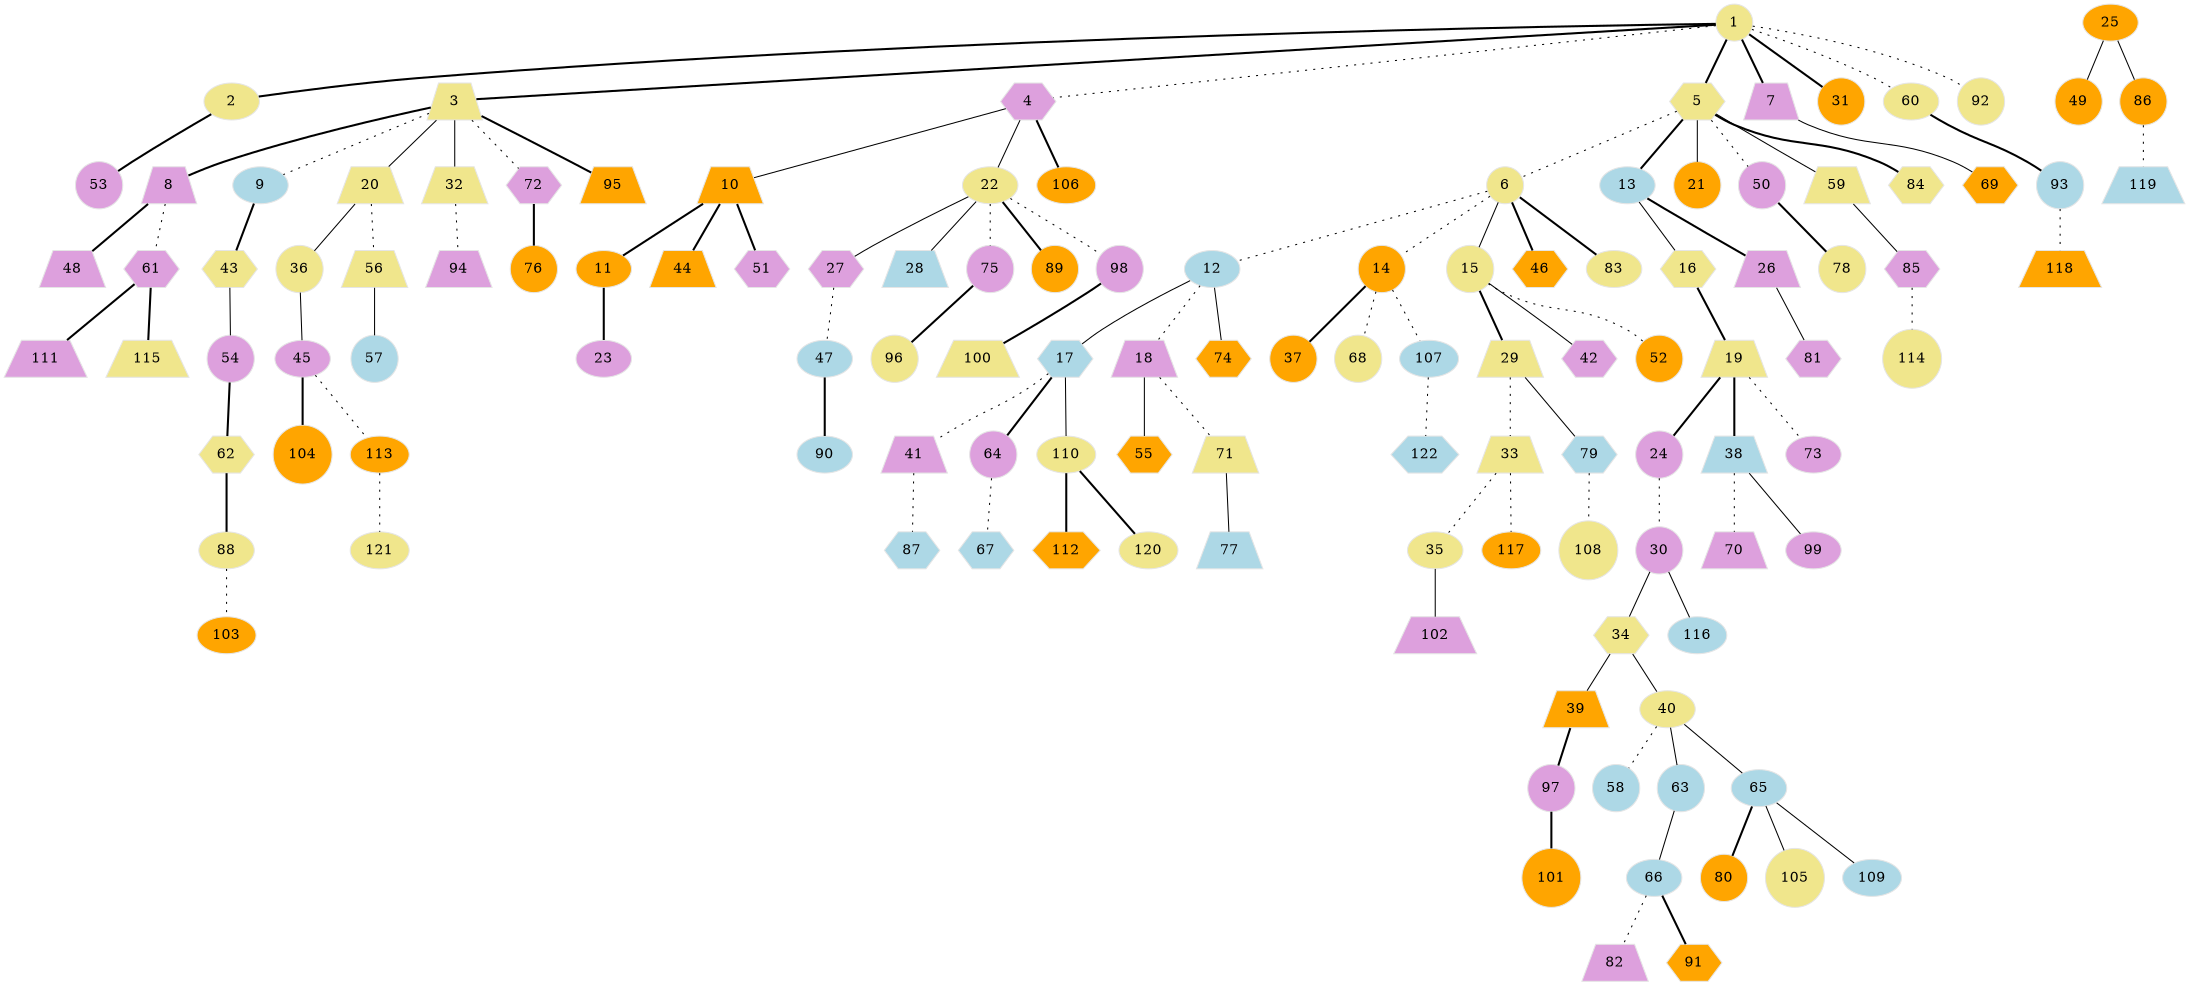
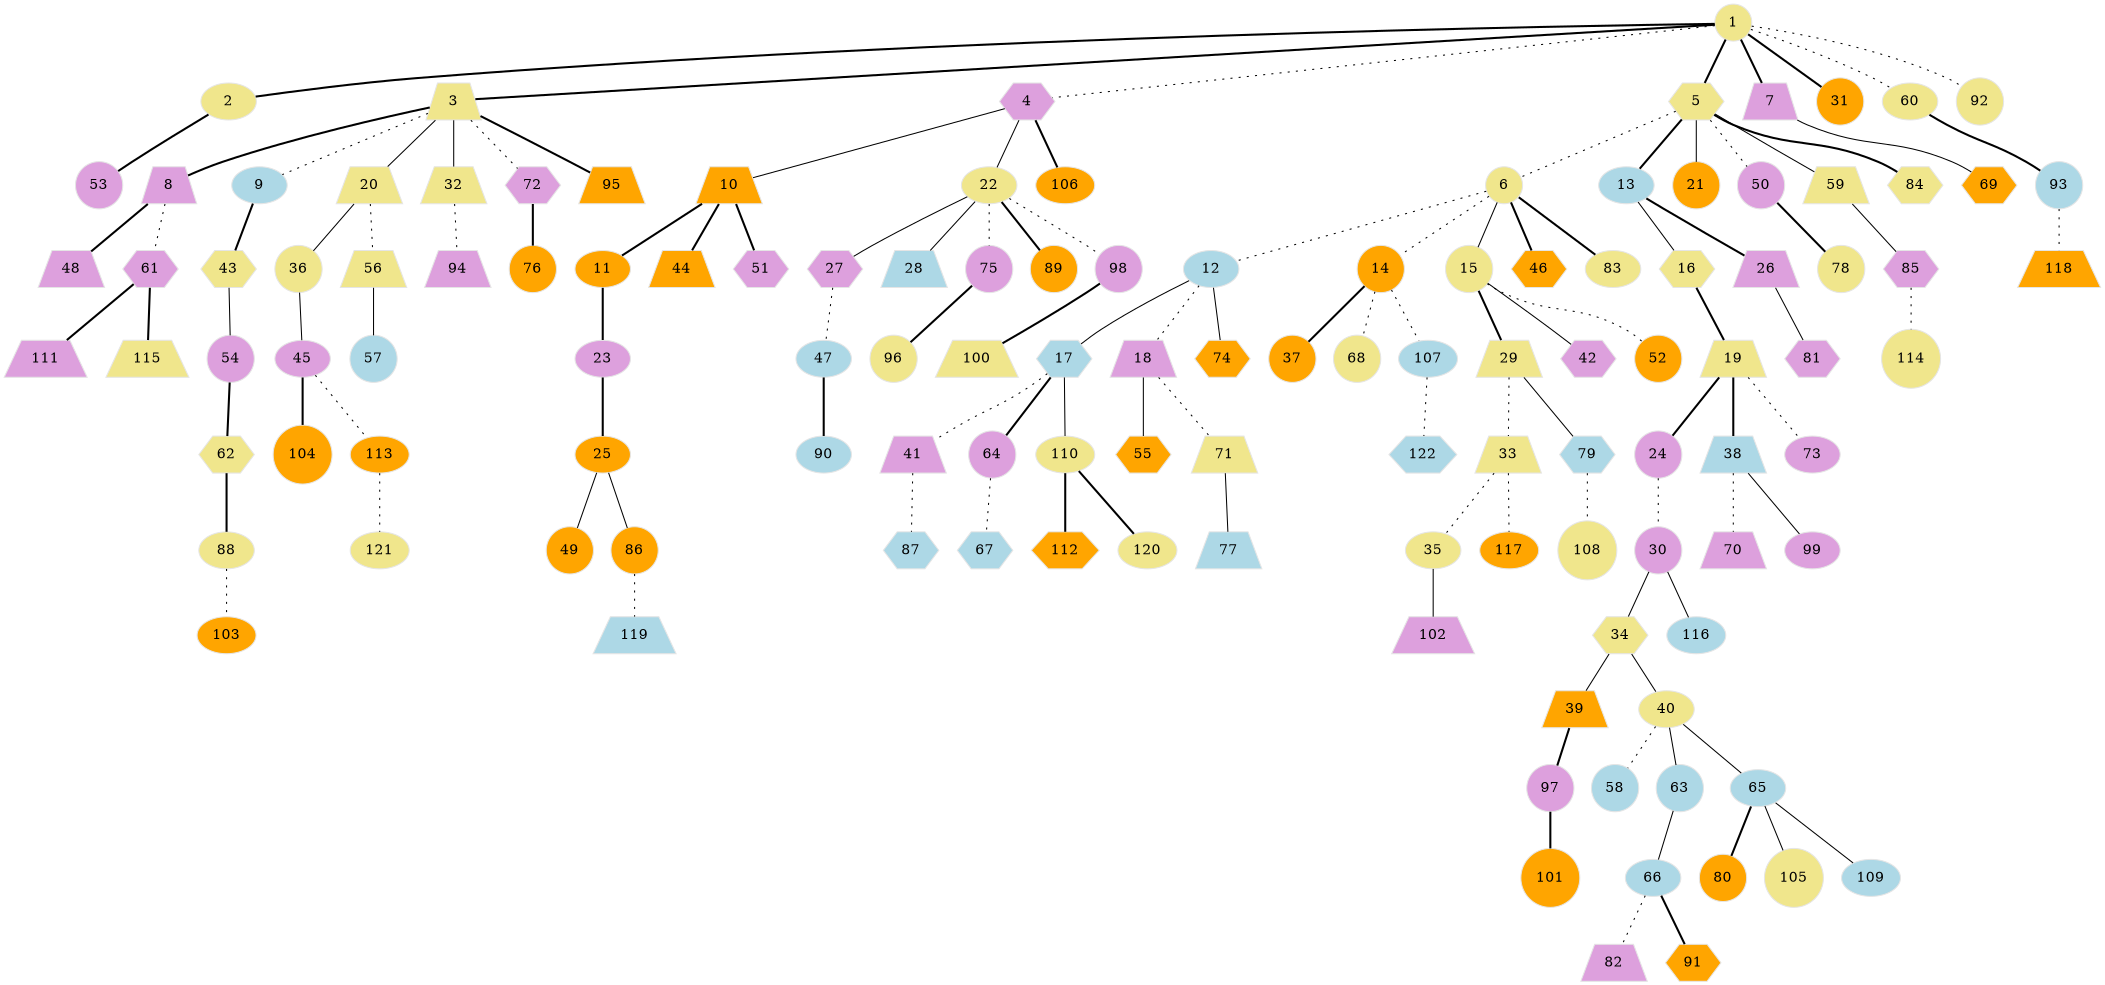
edge "23" -- "25": added
